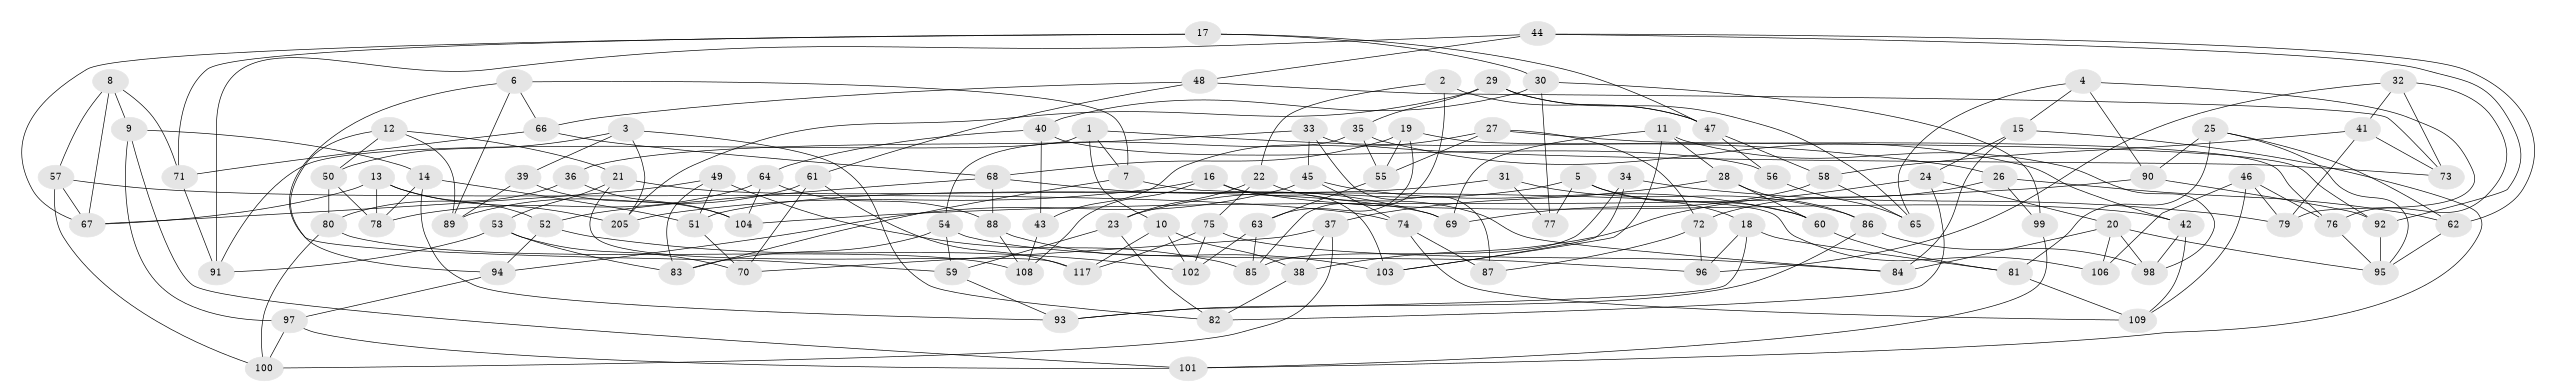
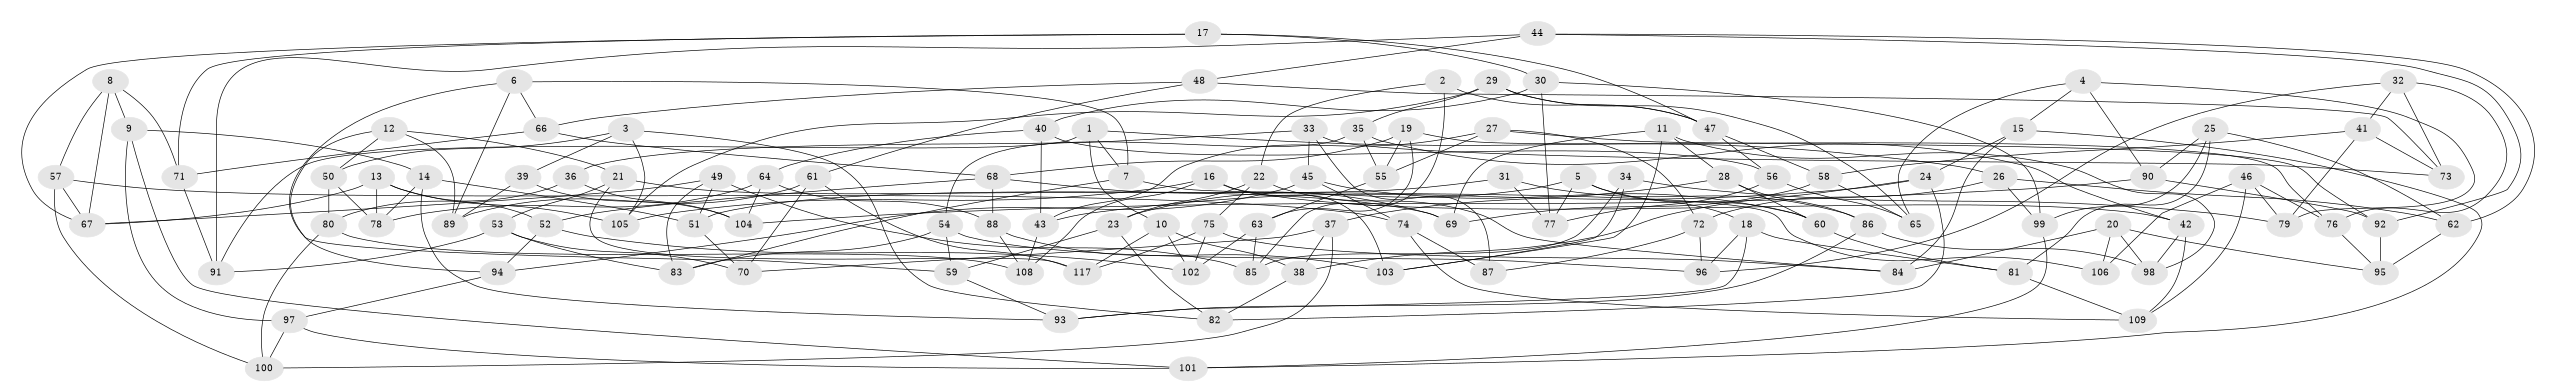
edge "25" -- "95": now "25" -- "99"
edge "24" -- "20": now "24" -- "43"
edge "56" -- "77": added
node "205": label "205" -> "105"
